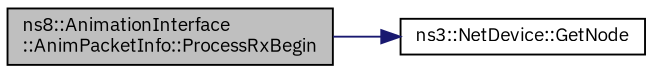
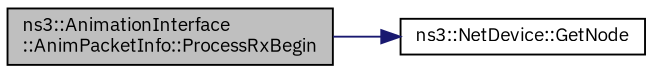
node "ns8::AnimationInterface ::AnimPacketInfo::ProcessRxBegin": label "ns8::AnimationInterface ::AnimPacketInfo::ProcessRxBegin" -> "ns3::AnimationInterface ::AnimPacketInfo::ProcessRxBegin"
